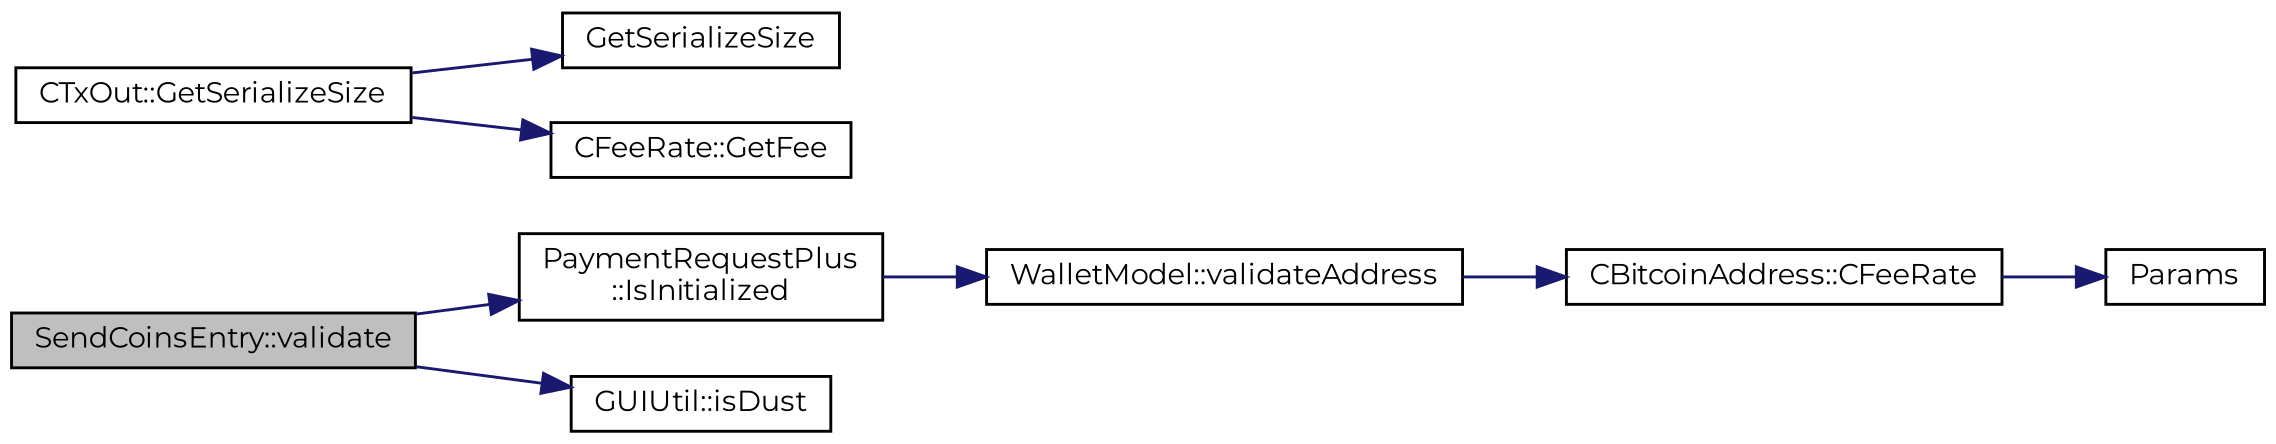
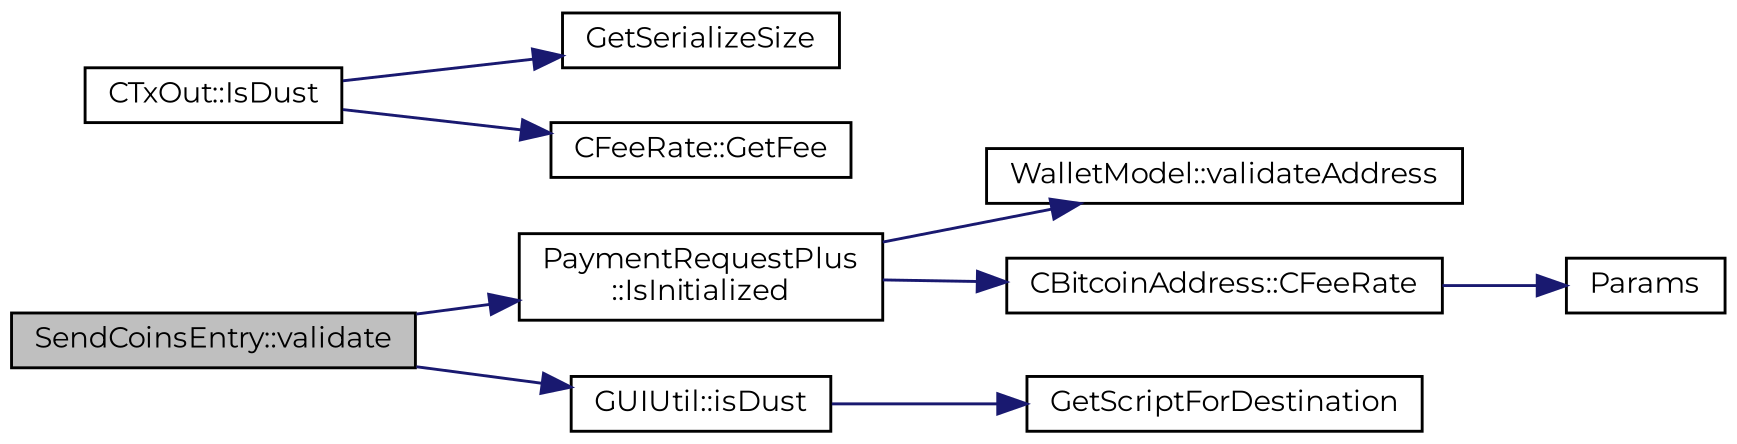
node "CTxOut::GetSerializeSize": label "CTxOut::GetSerializeSize" -> "CTxOut::IsDust"
edge "WalletModel::validateAddress" -> "CBitcoinAddress::CFeeRate": now "PaymentRequestPlus ::IsInitialized" -> "CBitcoinAddress::CFeeRate"
node "GetScriptForDestination": added
